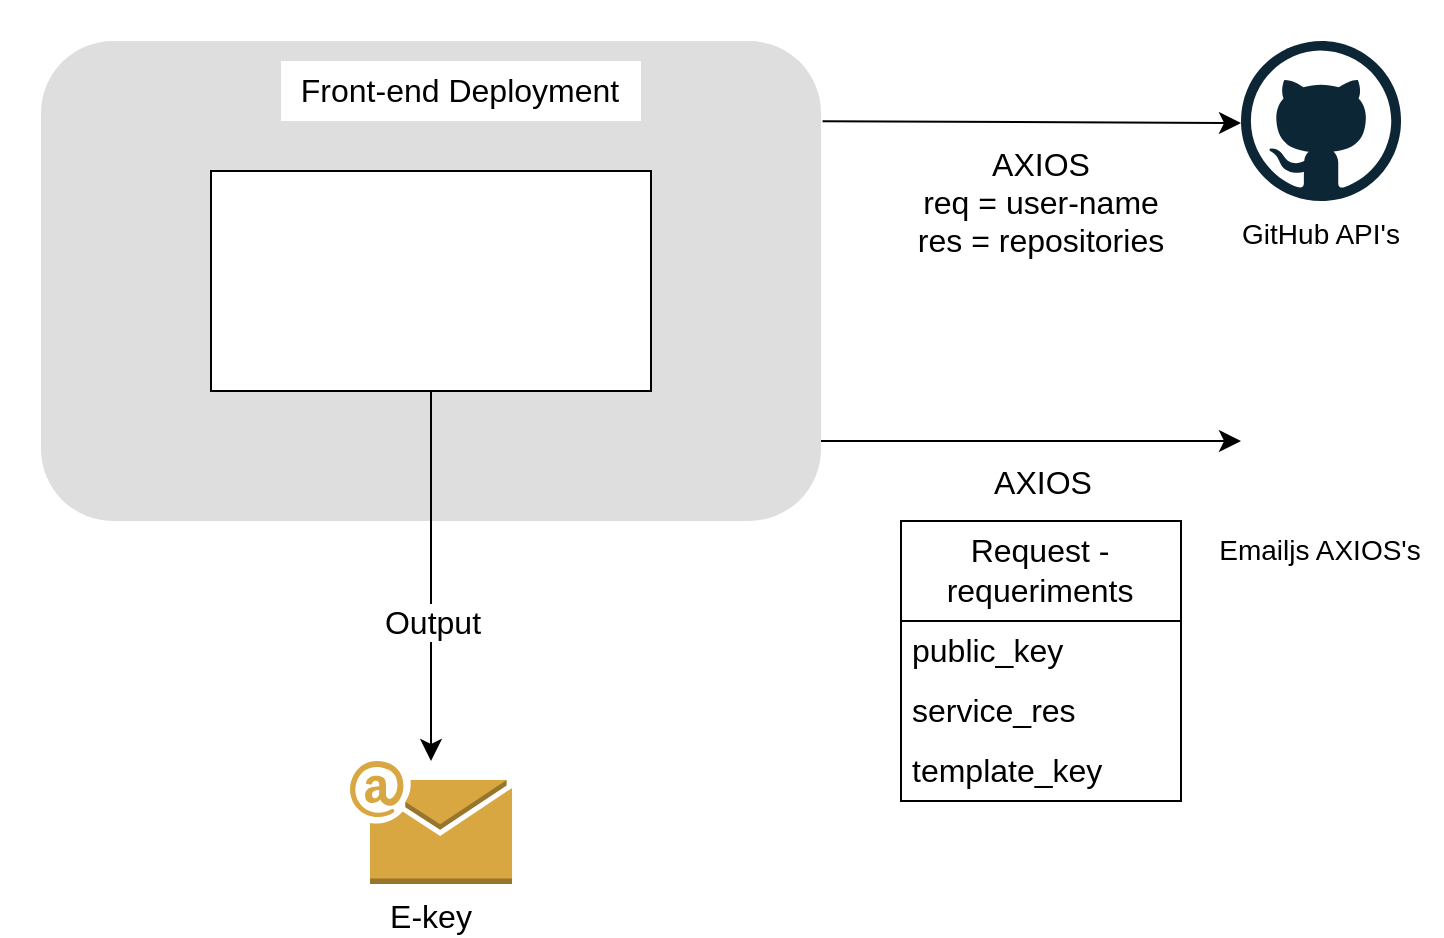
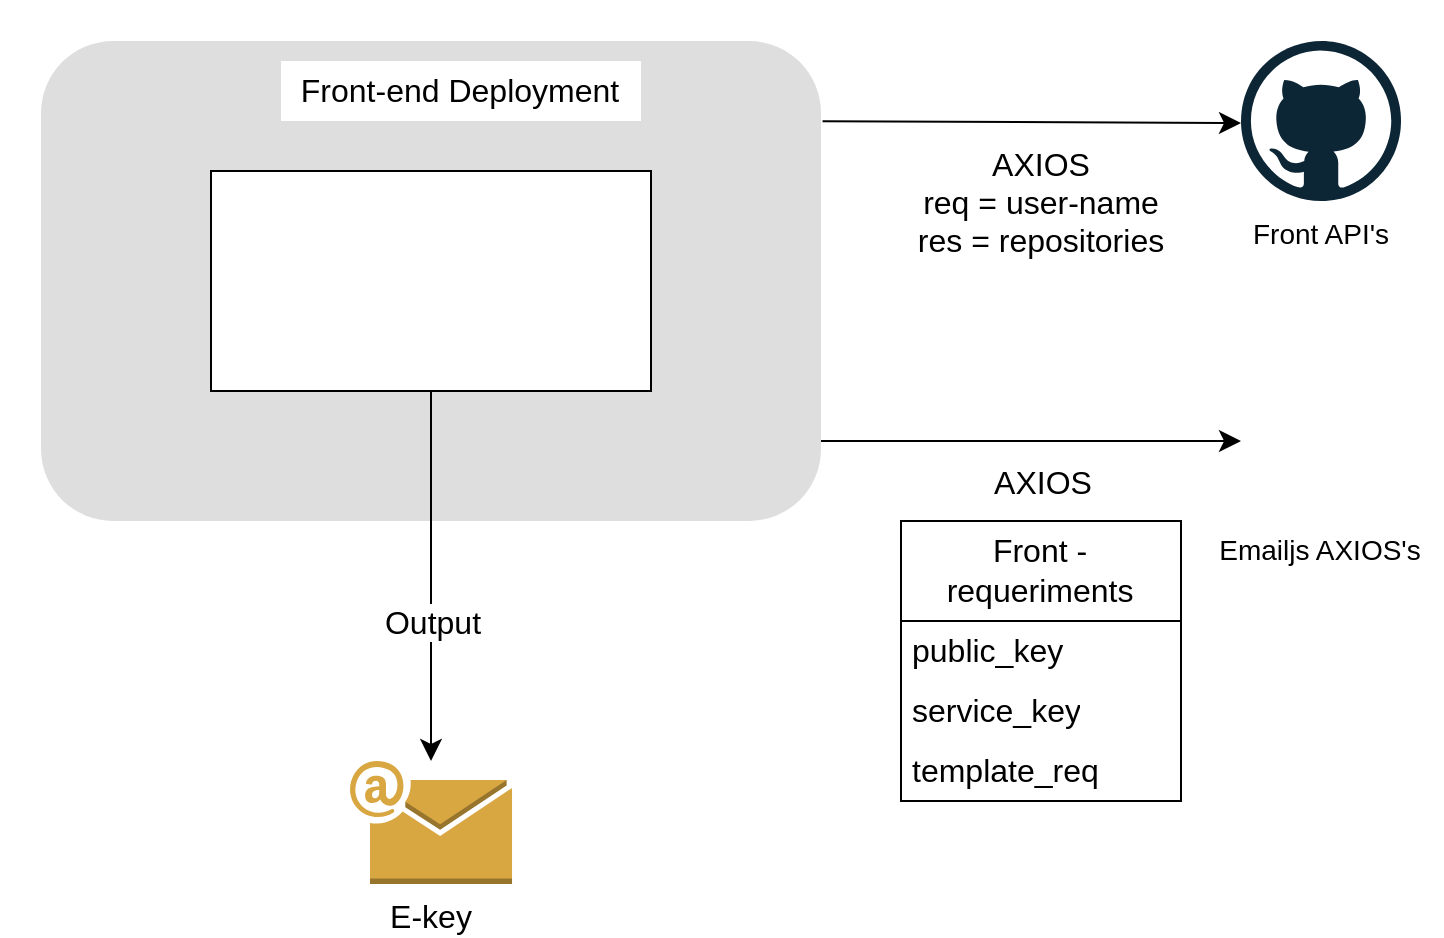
node "GitHub API's": label "GitHub API's" -> "Front API's"
node "Request - requeriments": label "Request - requeriments" -> "Front - requeriments"
node "service_res": label "service_res" -> "service_key"
node "template_key": label "template_key" -> "template_req"
